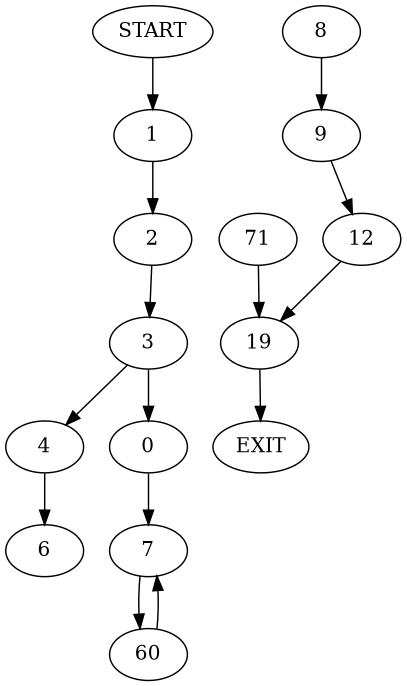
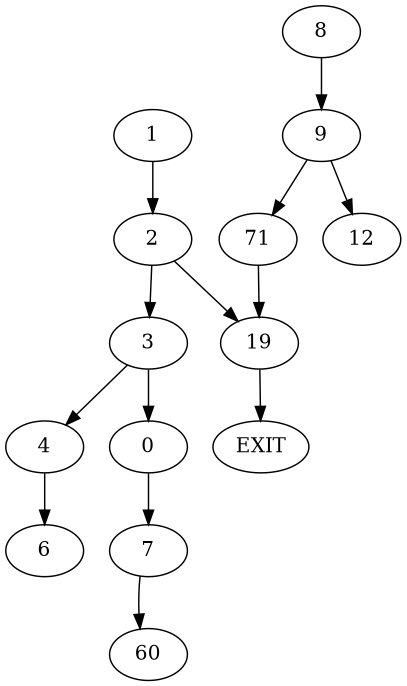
node "START": removed
edge "9" -> "71": added
edge "12" -> "19": now "2" -> "19"
edge "60" -> "7": removed
